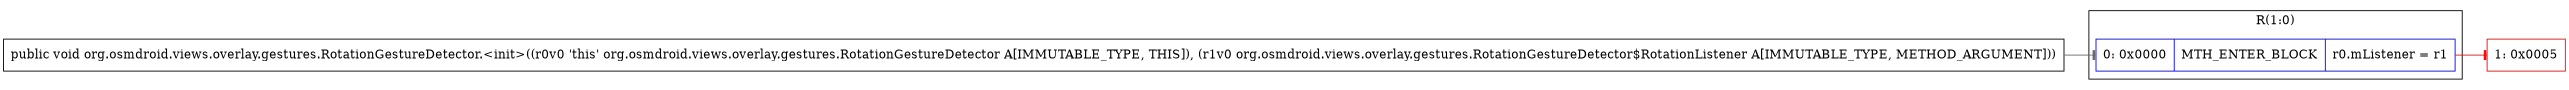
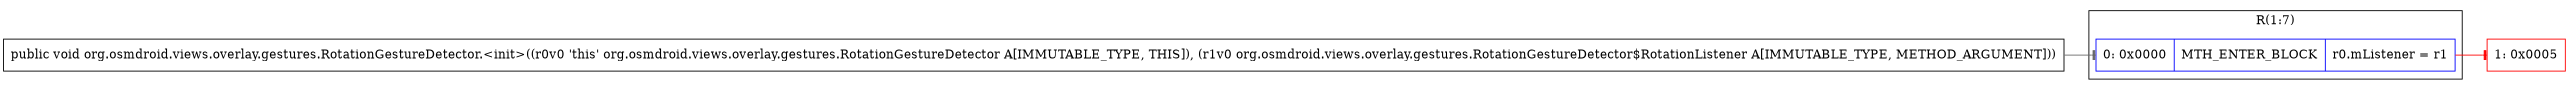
cluster "R(1:0)": label "R(1:0)" -> "R(1:7)"
